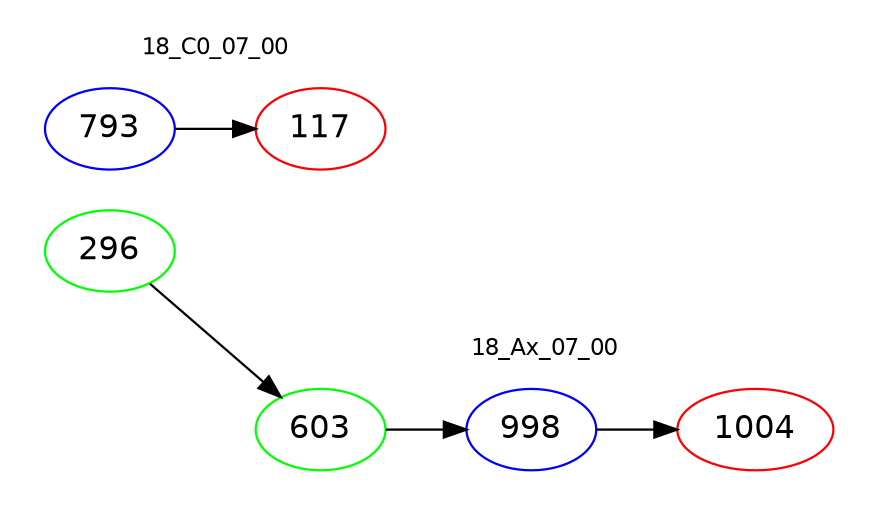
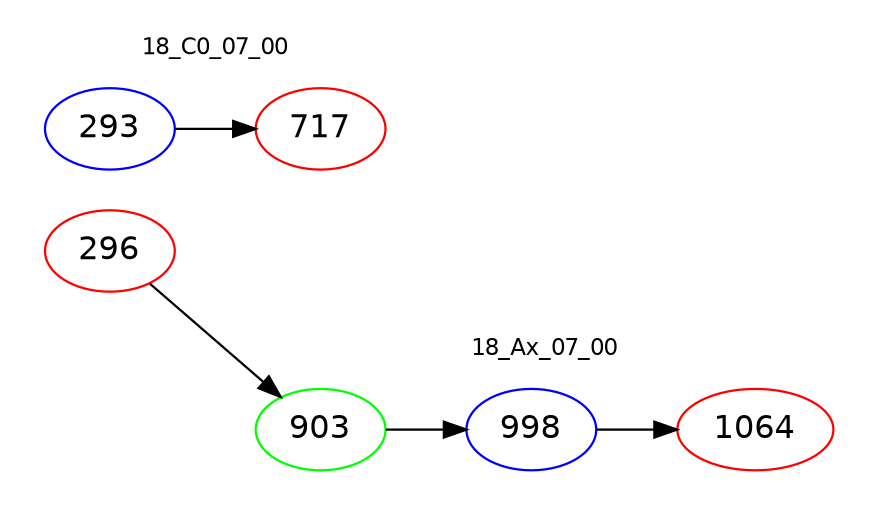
node "793": label "793" -> "293"
node "117": label "117" -> "717"
node "296": color green -> red
node "603": label "603" -> "903"
node "1004": label "1004" -> "1064"
